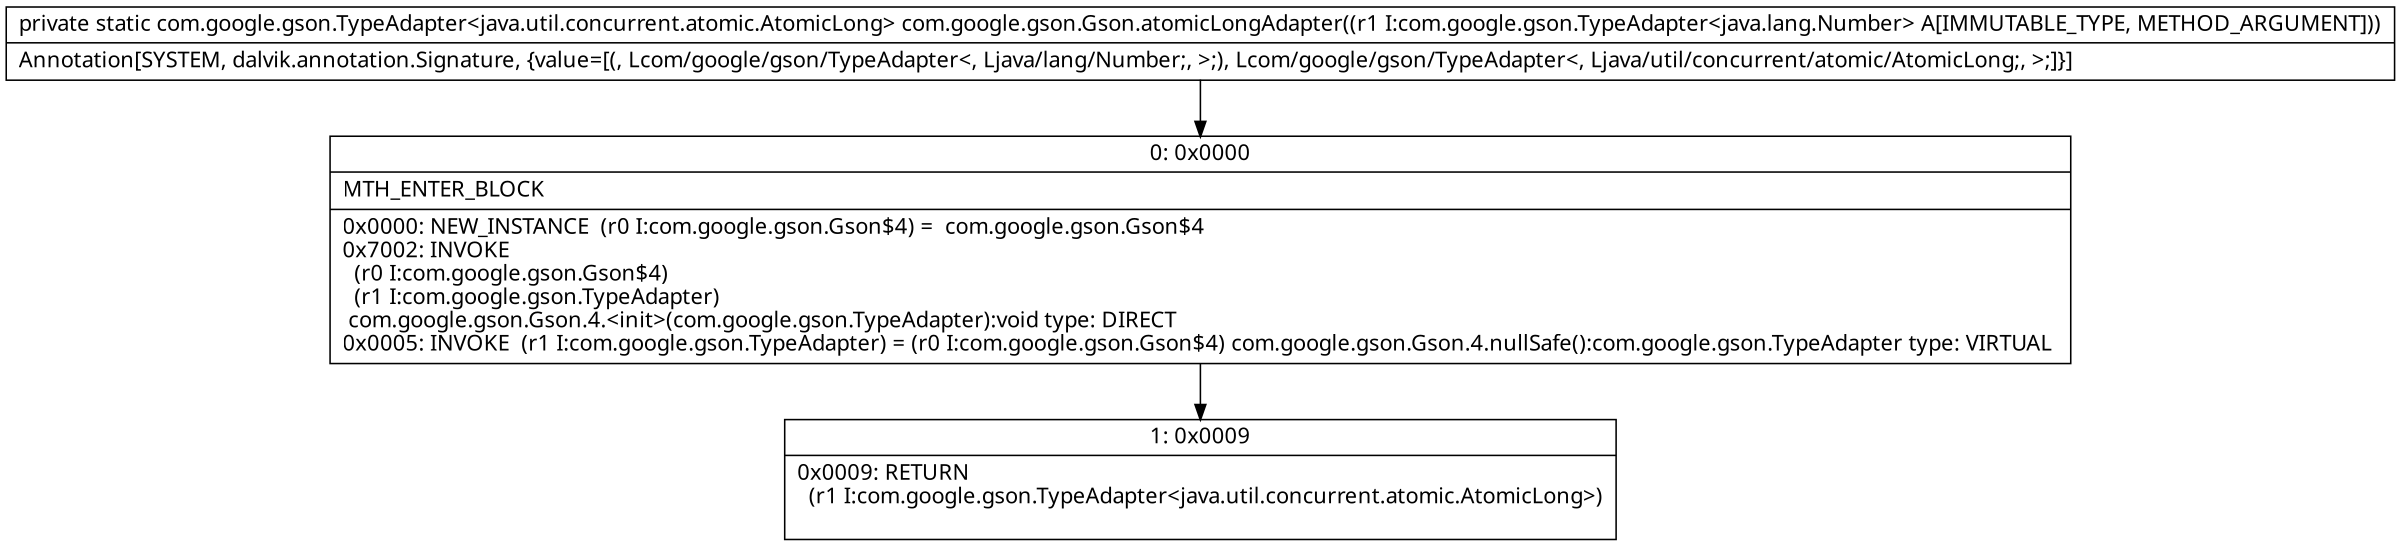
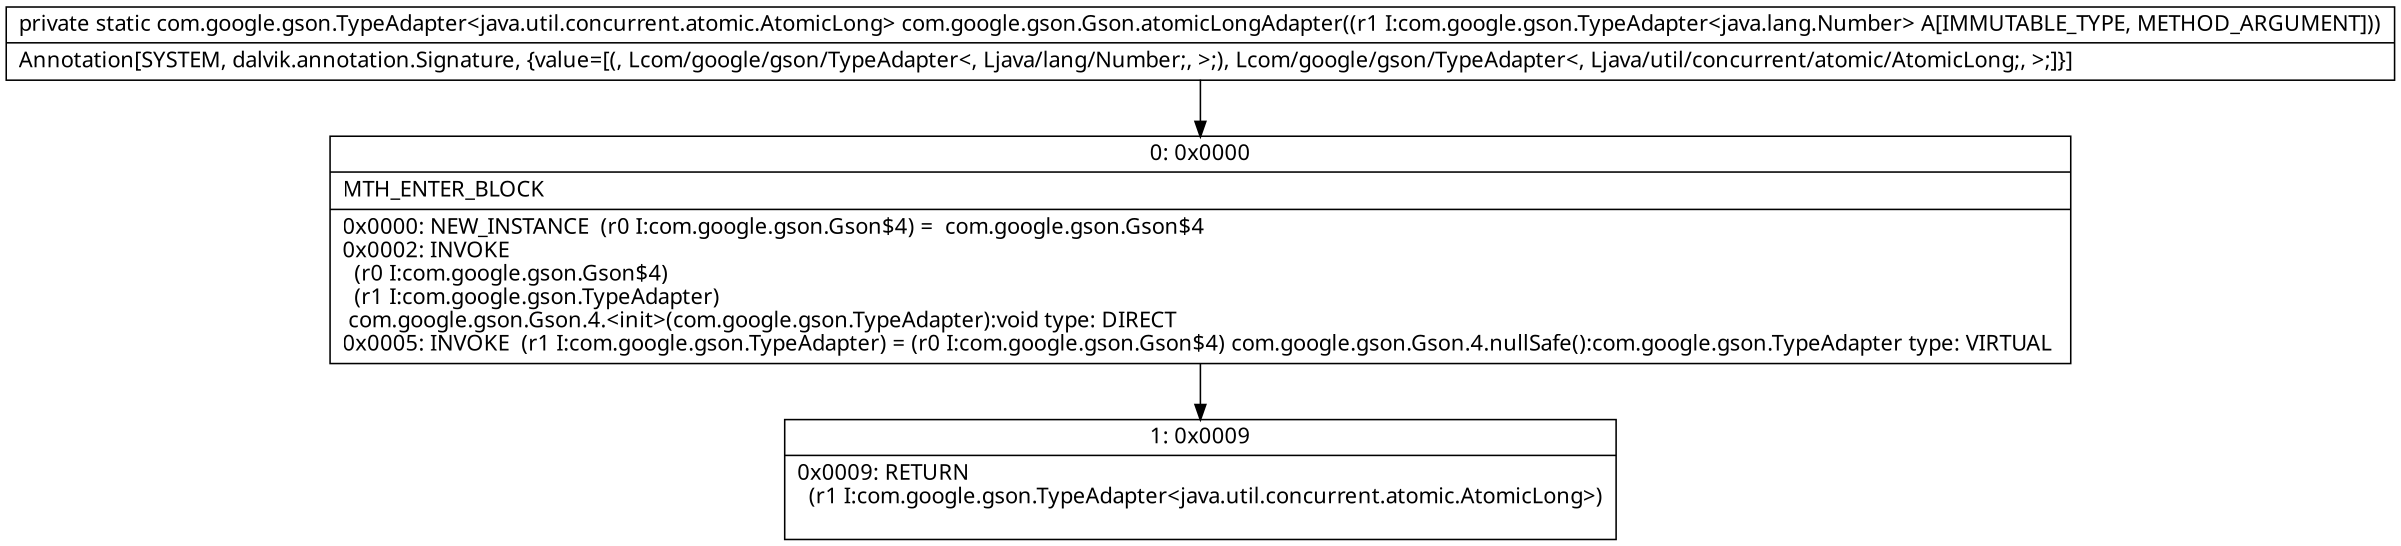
node "0: 0x0000": text "0x7002: INVOKE" -> "0x0002: INVOKE"
